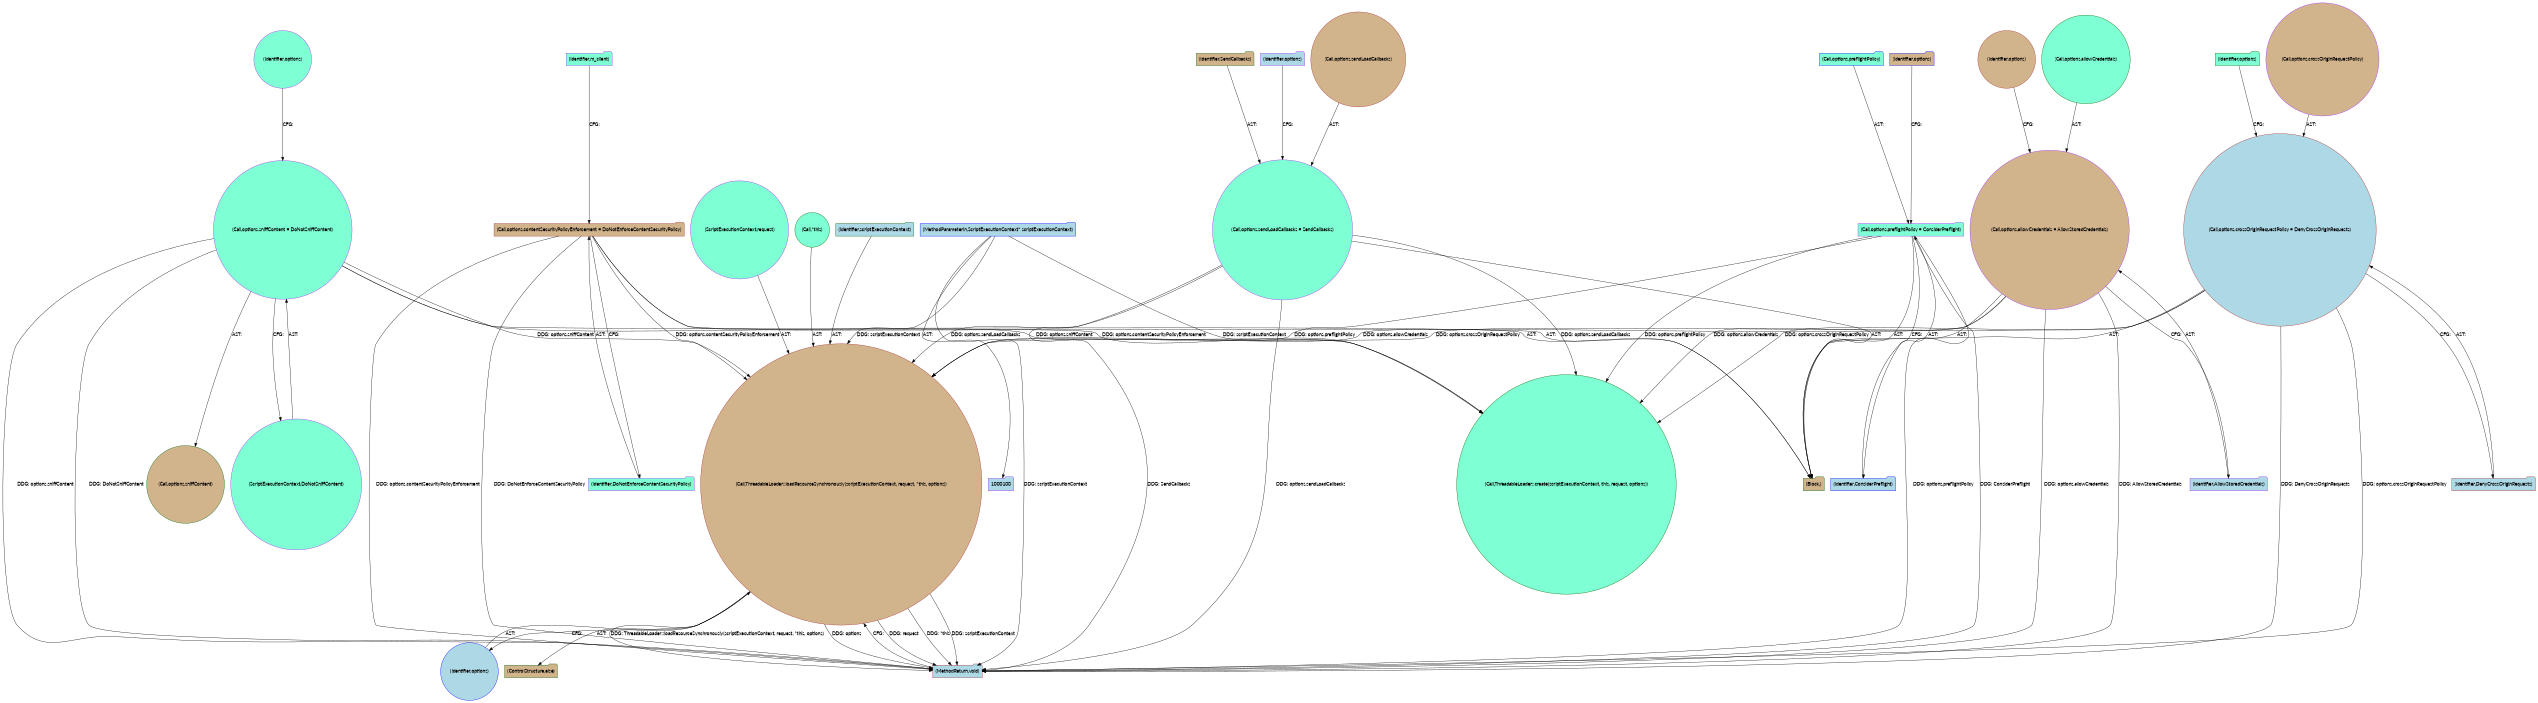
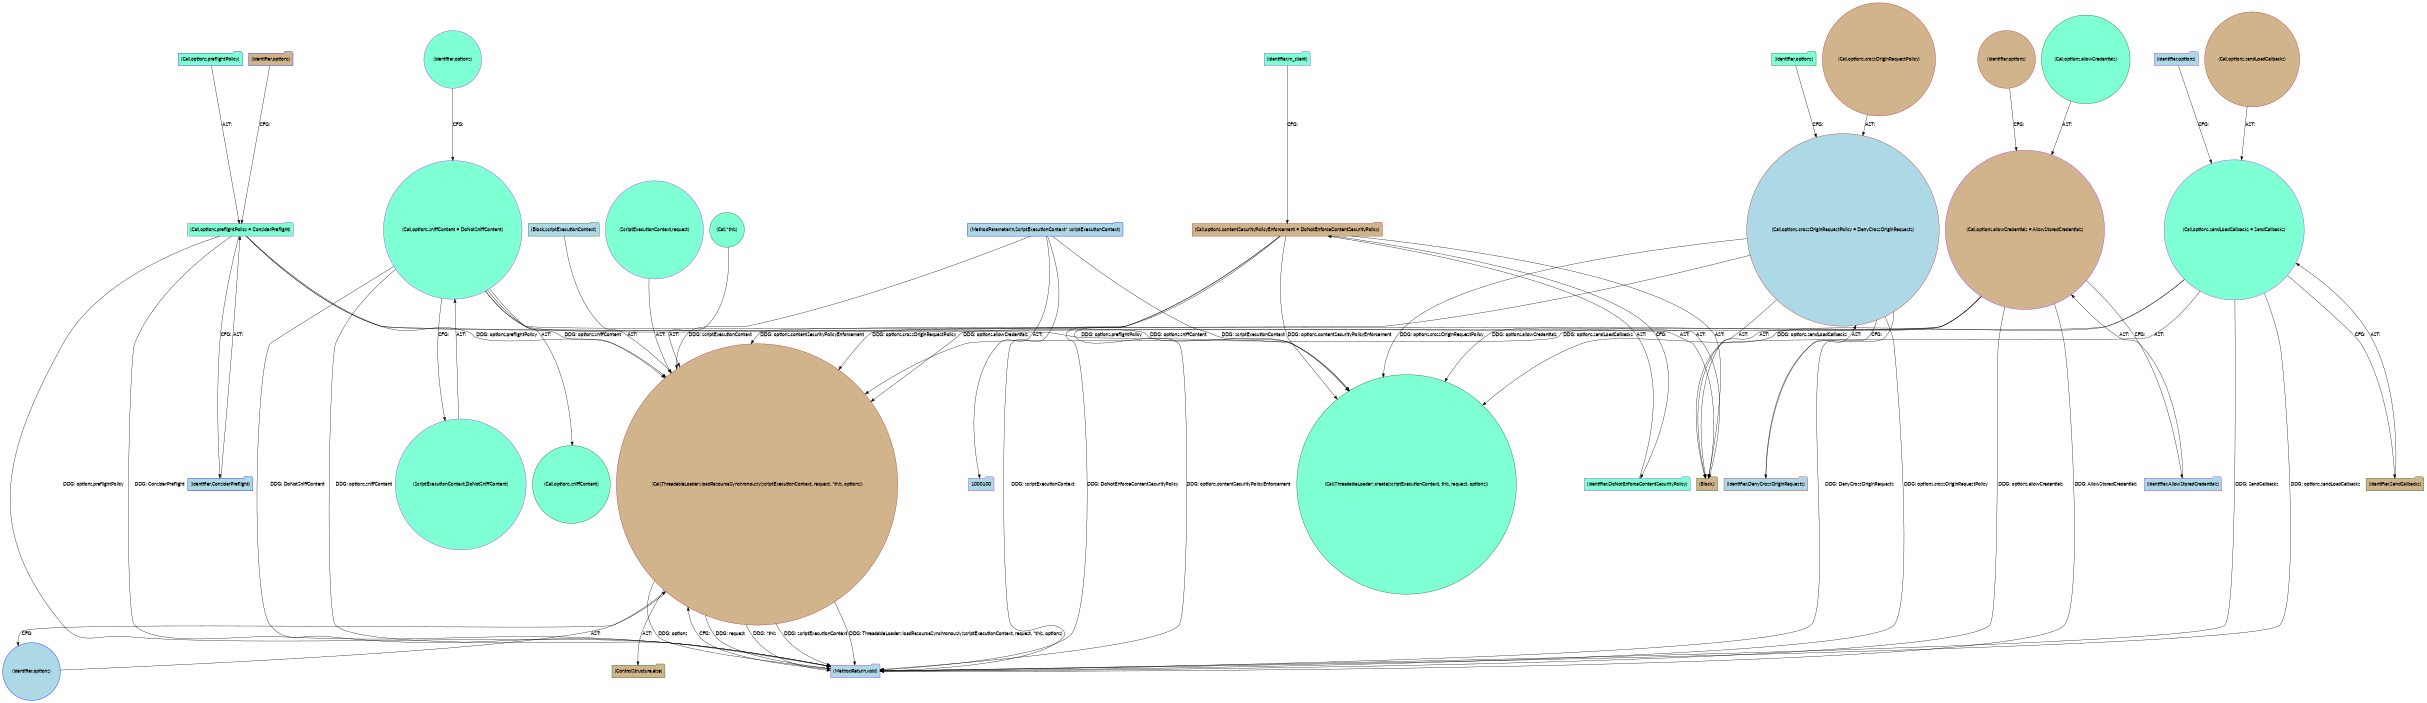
node "(Call,options.crossOriginRequestPolicy)": color purple -> brown
node "(Identifier,scriptExecutionContext)": label "(Identifier,scriptExecutionContext)" -> "(Block,scriptExecutionContext)"
edge "(Call,options.sendLoadCallbacks = SendCallbacks)" -> "(Identifier,SendCallbacks)": added, label "CFG:"
node "(Call,options.sniffContent)": fillcolor tan -> aquamarine
node "(MethodReturn,void)": color brown -> purple
